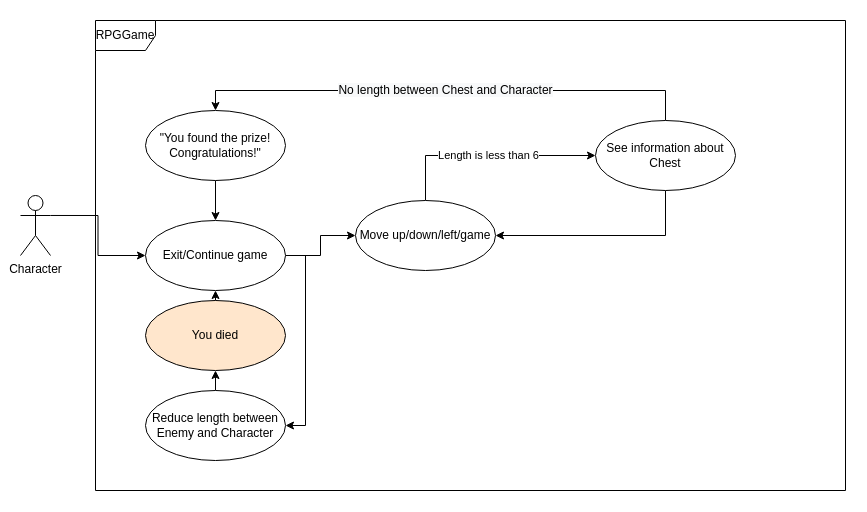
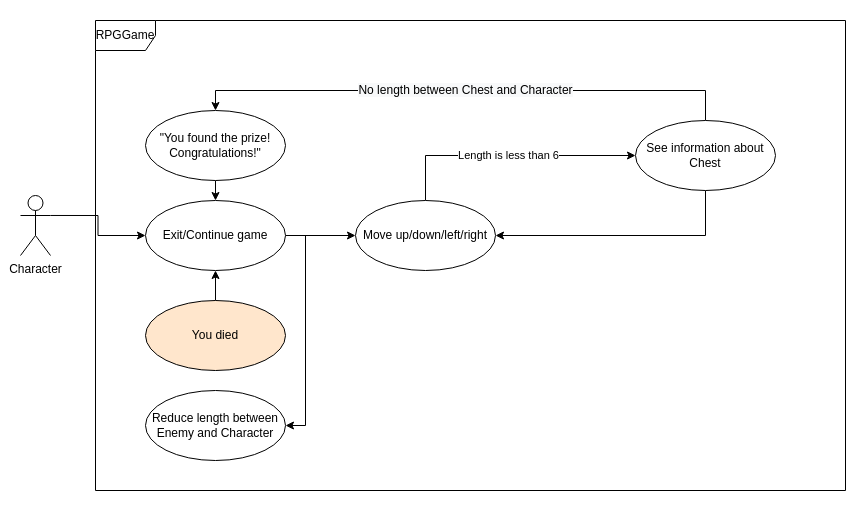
node "See information about Chest": moved (666, 156) -> (706, 156)
node "Move up/down/left/game": label "Move up/down/left/game" -> "Move up/down/left/right"
node "Exit/Continue game": moved (216, 256) -> (216, 236)
edge "Reduce length between Enemy and Character" -> "You died": removed
